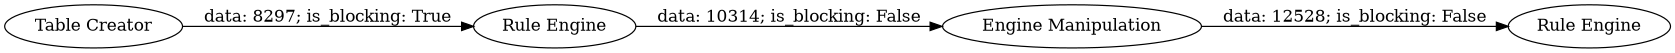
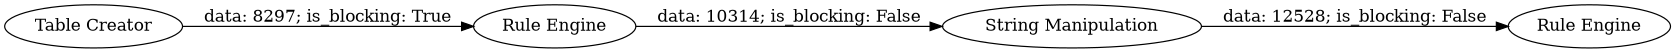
node "Engine Manipulation": label "Engine Manipulation" -> "String Manipulation"
